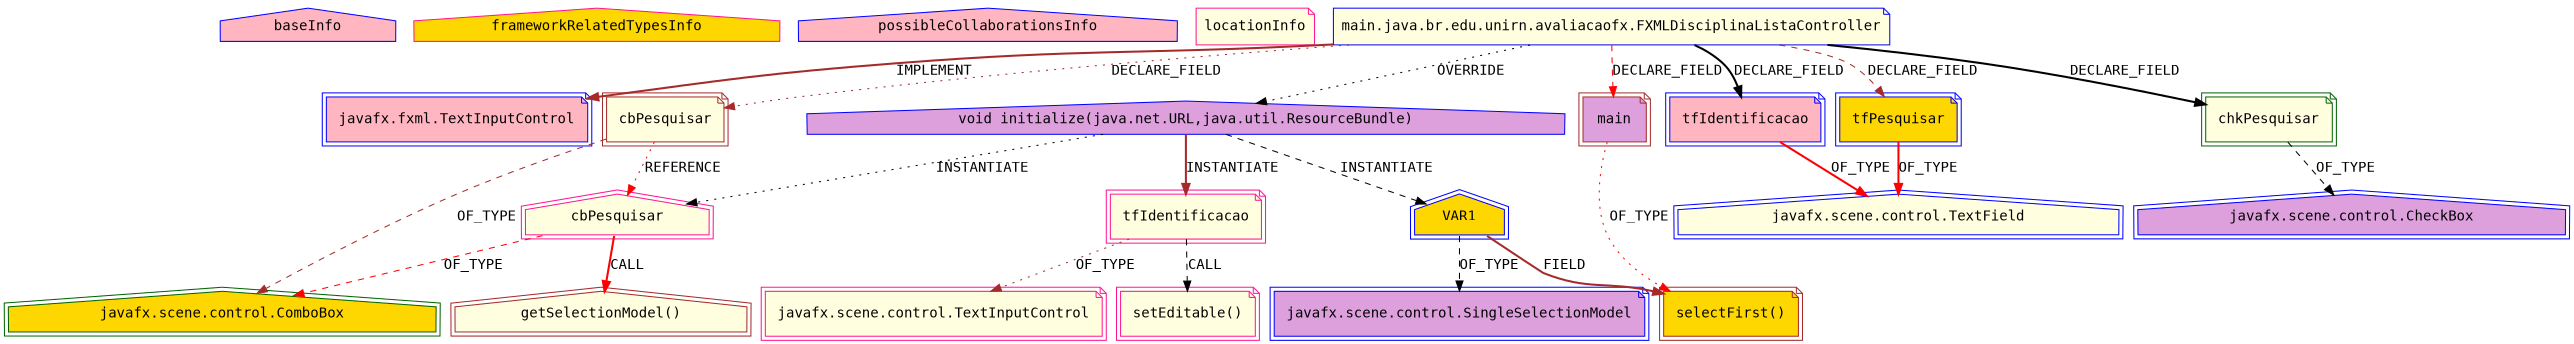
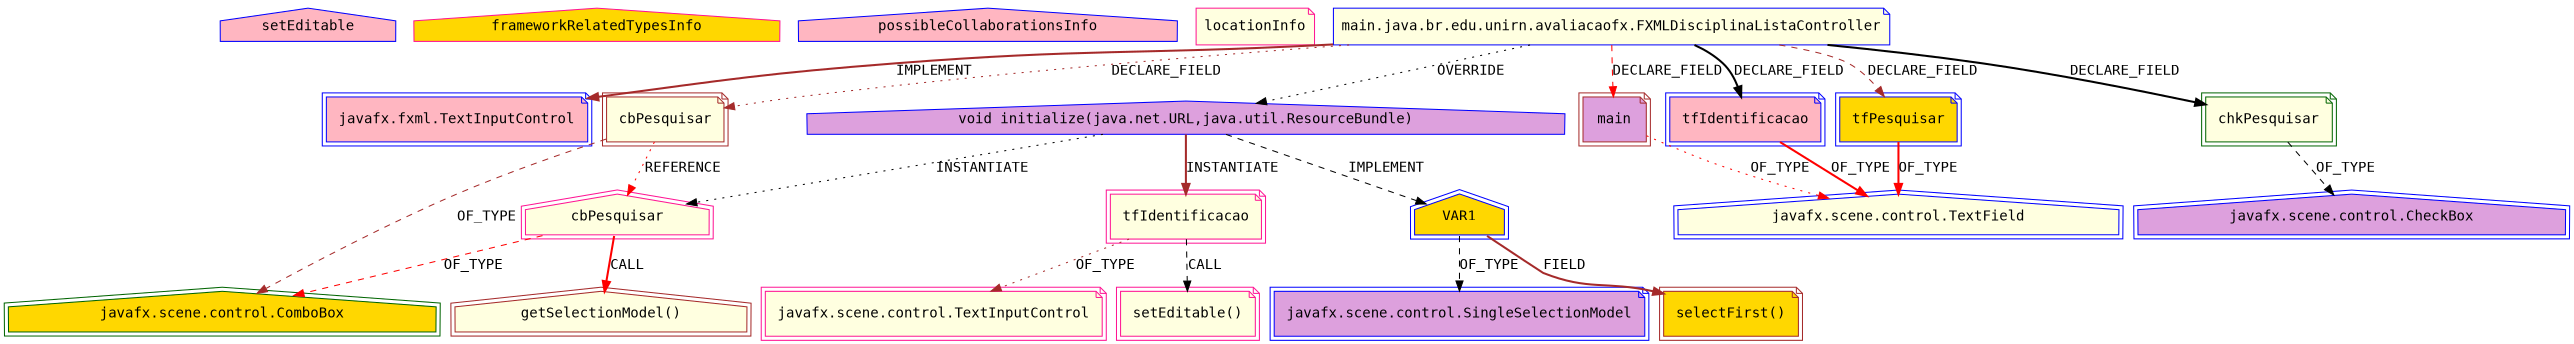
node "baseInfo": label "baseInfo" -> "setEditable"
edge "void initialize(java.net.URL,java.util.ResourceBundle)" -> "VAR1": label "INSTANTIATE" -> "IMPLEMENT"
edge "main" -> "selectFirst()": now "main" -> "javafx.scene.control.TextField"
